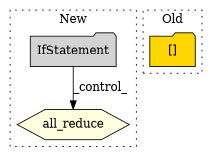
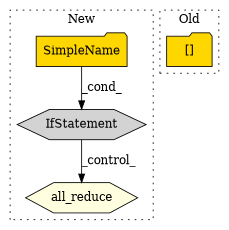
node "IfStatement": shape folder -> hexagon
node "SimpleName": added
